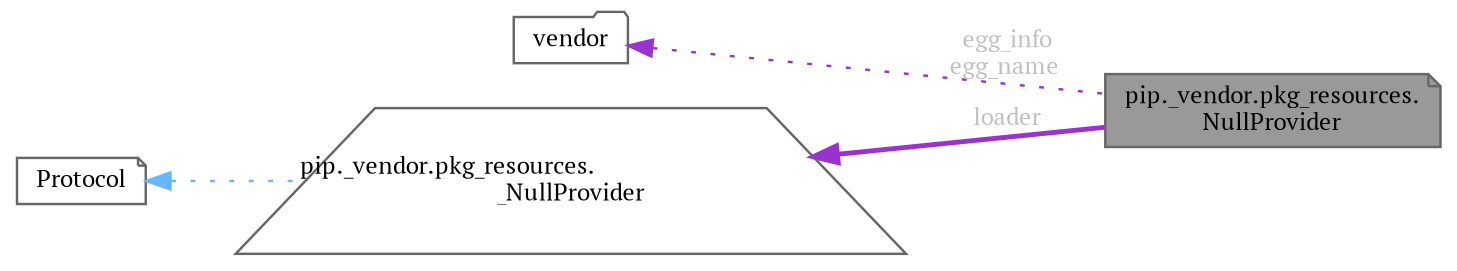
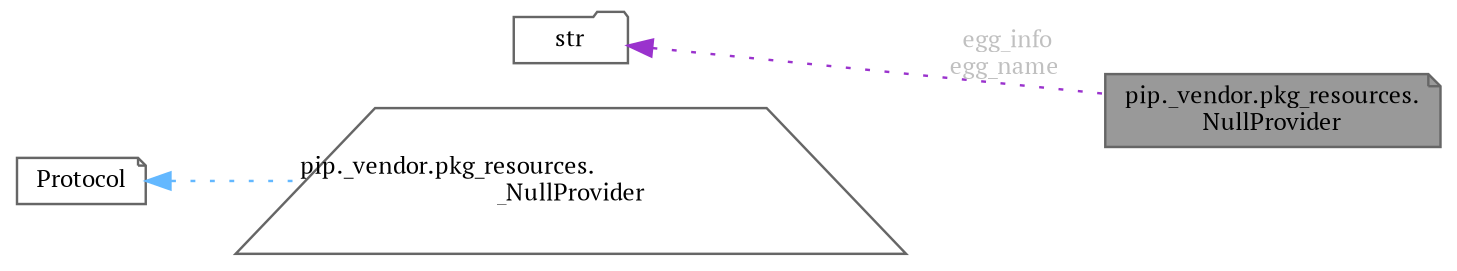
node "vendor": label "vendor" -> "str"
edge "pip._vendor.pkg_resources. NullProvider" -> "pip._vendor.pkg_resources. _NullProvider": removed, label "loader"
